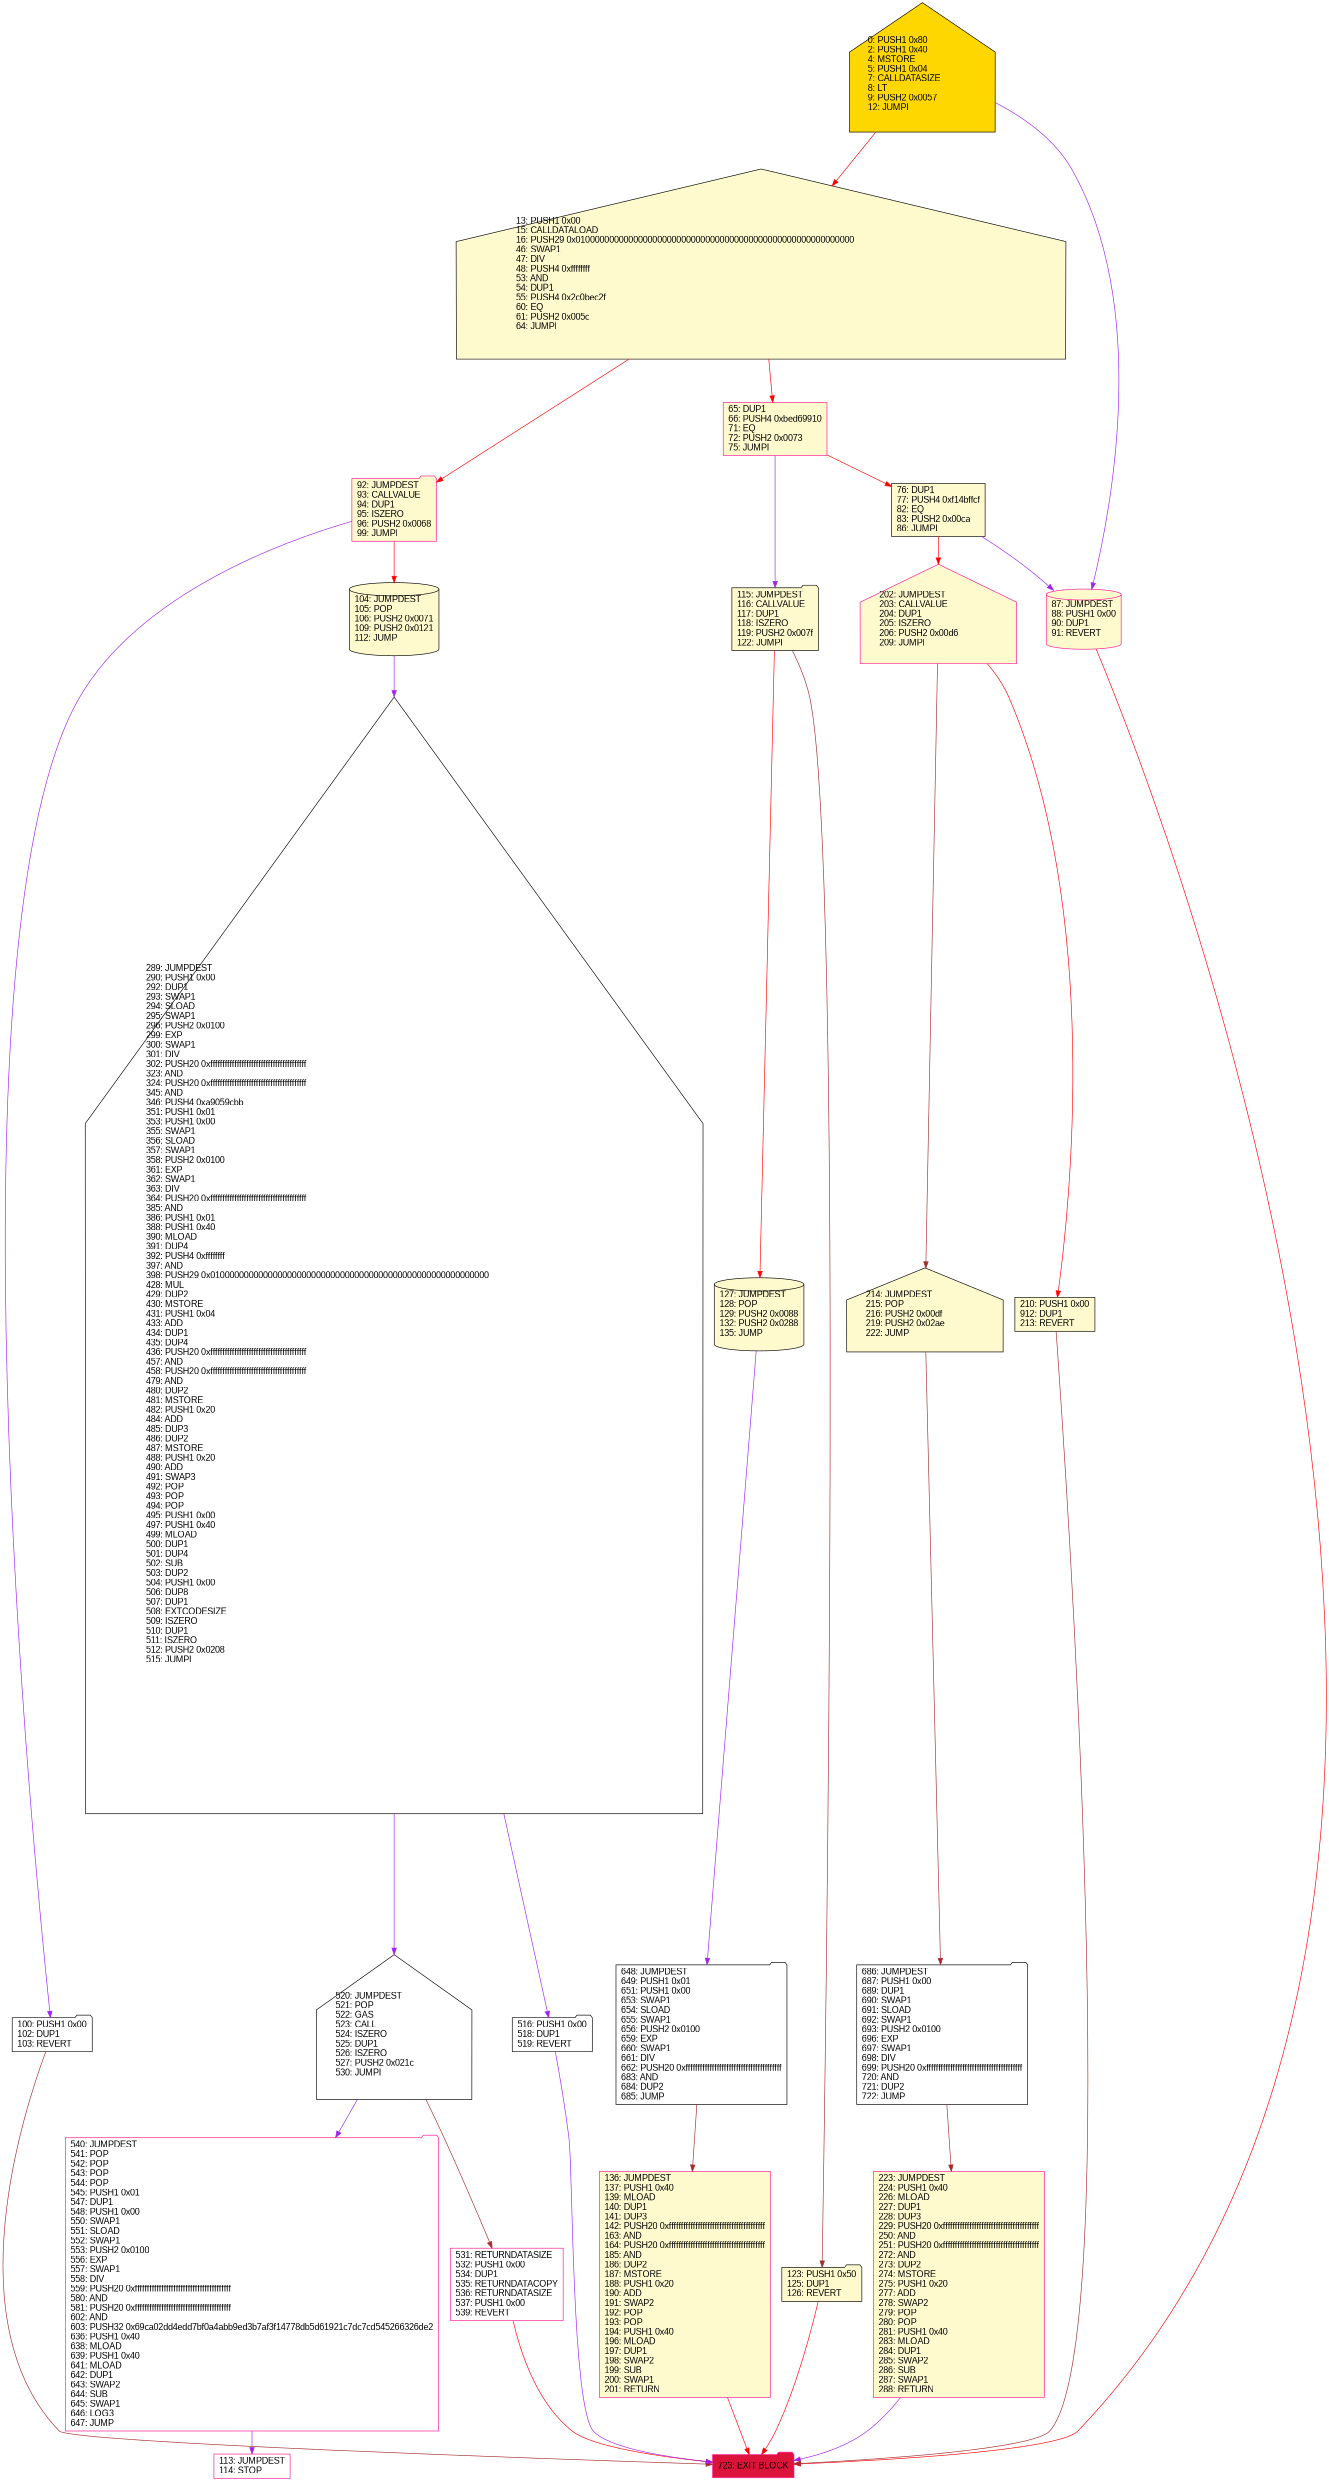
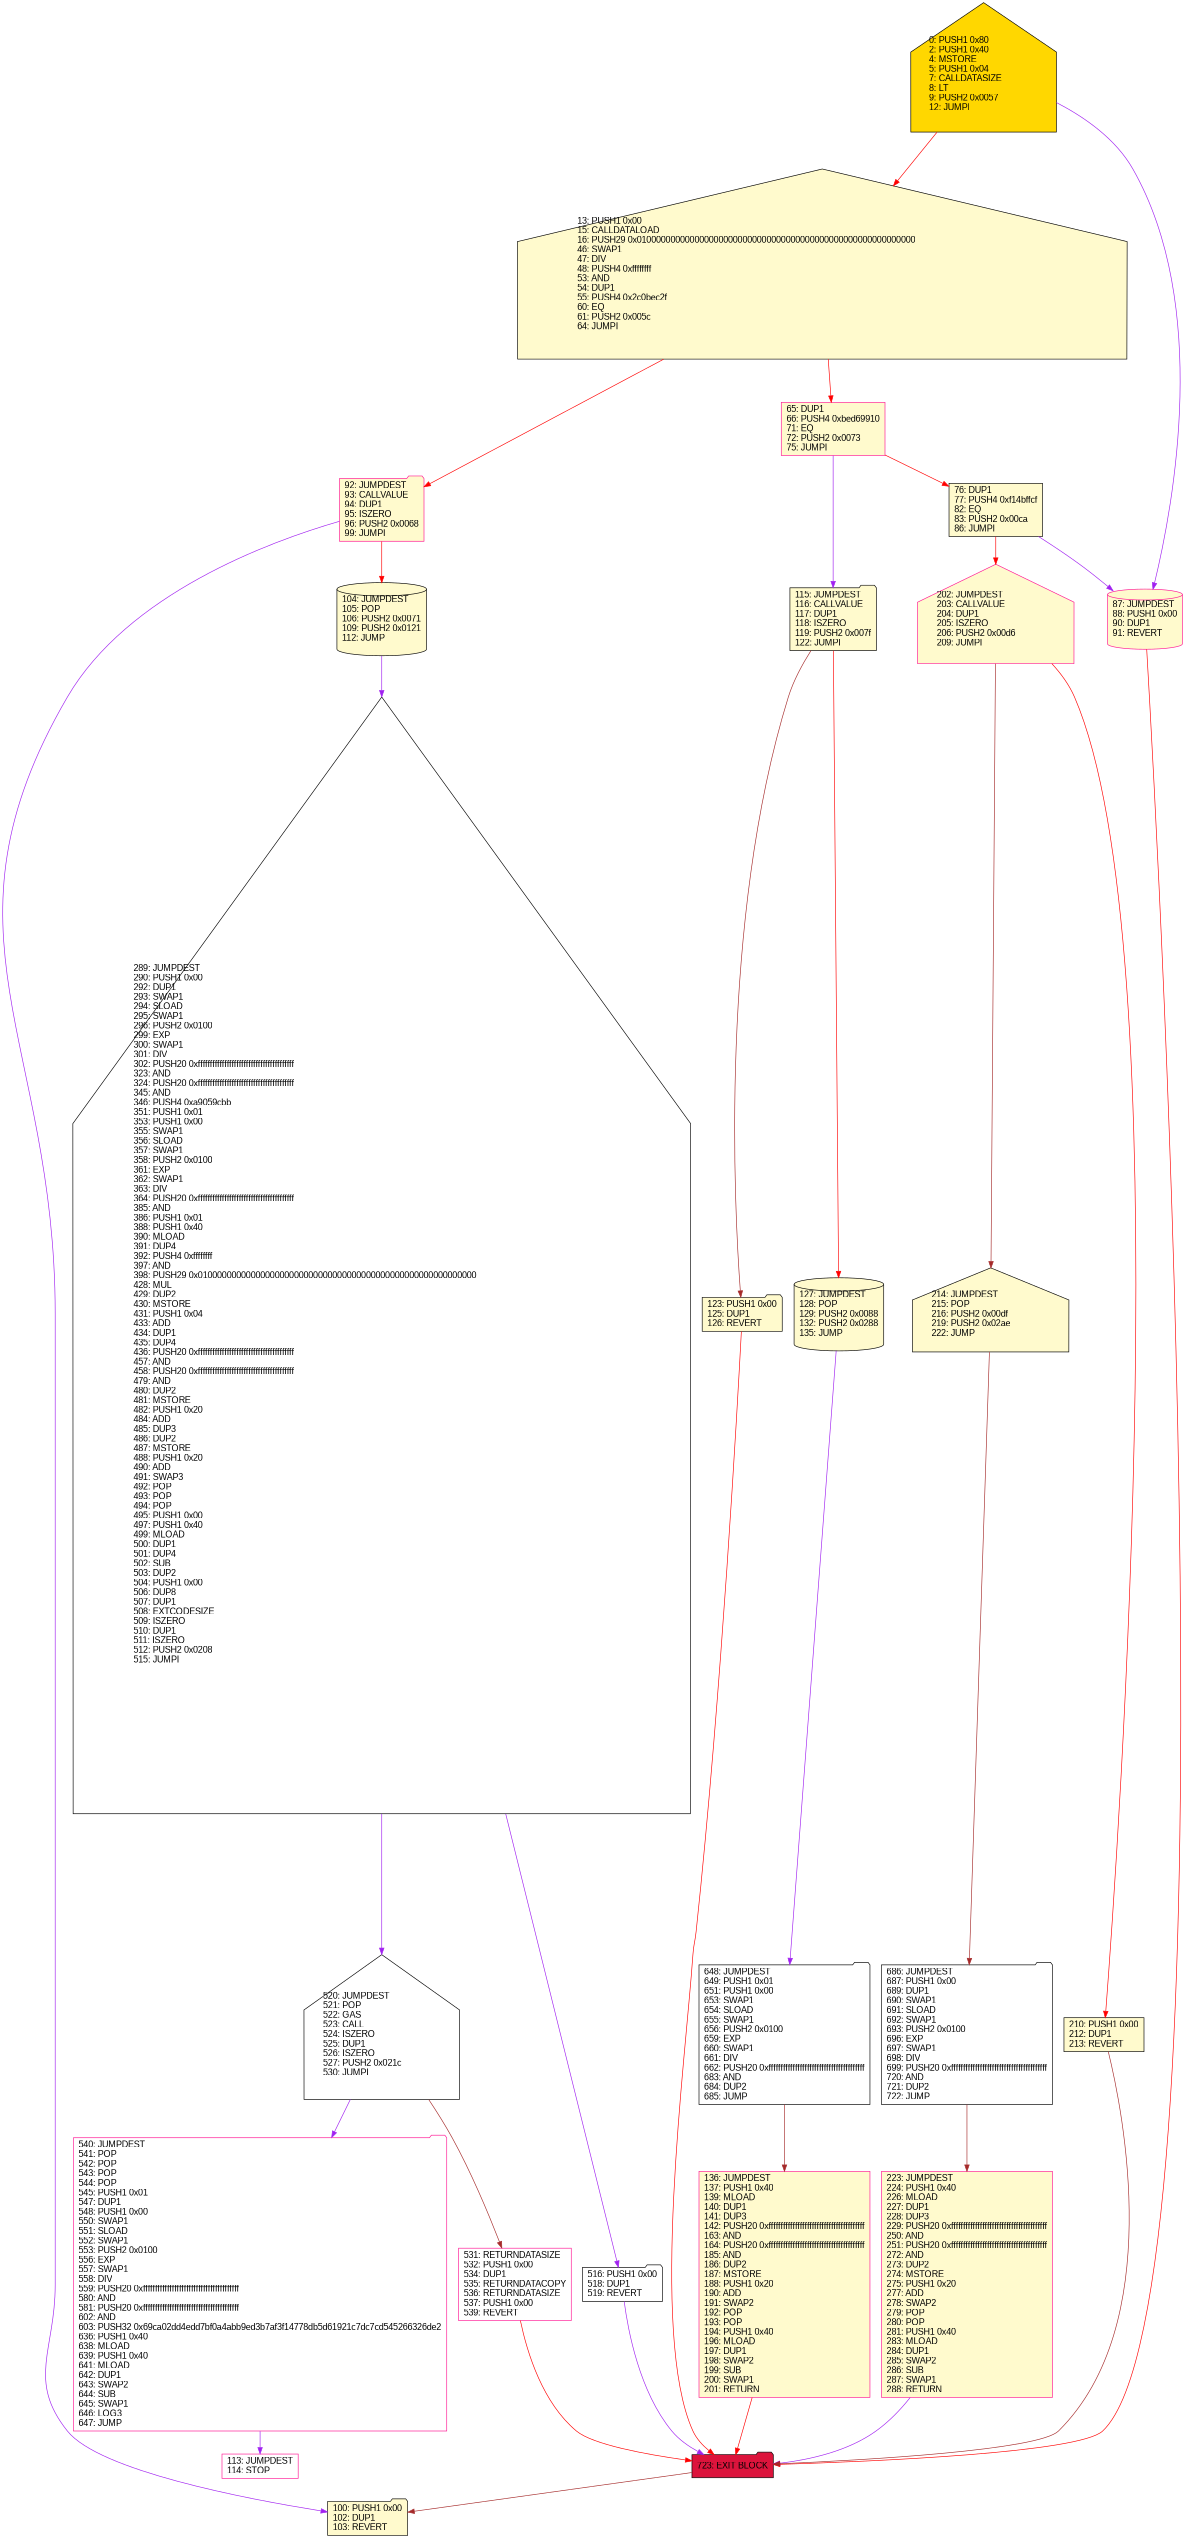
node "210: PUSH1 0x00 912: DUP1 213: REVERT": label "210: PUSH1 0x00 912: DUP1 213: REVERT" -> "210: PUSH1 0x00 212: DUP1 213: REVERT"
node "100: PUSH1 0x00 102: DUP1 103: REVERT": fillcolor white -> lemonchiffon
node "123: PUSH1 0x50 125: DUP1 126: REVERT": label "123: PUSH1 0x50 125: DUP1 126: REVERT" -> "123: PUSH1 0x00 125: DUP1 126: REVERT"
edge "100: PUSH1 0x00 102: DUP1 103: REVERT" -> "723: EXIT BLOCK": reversed
node "723: EXIT BLOCK": color deeppink -> black
